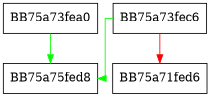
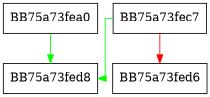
node "BB75a73fec6": label "BB75a73fec6" -> "BB75a73fec7"
node "BB75a75fed8": label "BB75a75fed8" -> "BB75a73fed8"
node "BB75a71fed6": label "BB75a71fed6" -> "BB75a73fed6"
